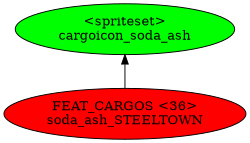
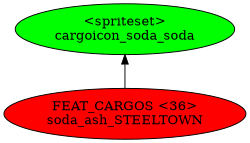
node "<spriteset> cargoicon_soda_ash": label "<spriteset> cargoicon_soda_ash" -> "<spriteset> cargoicon_soda_soda"
